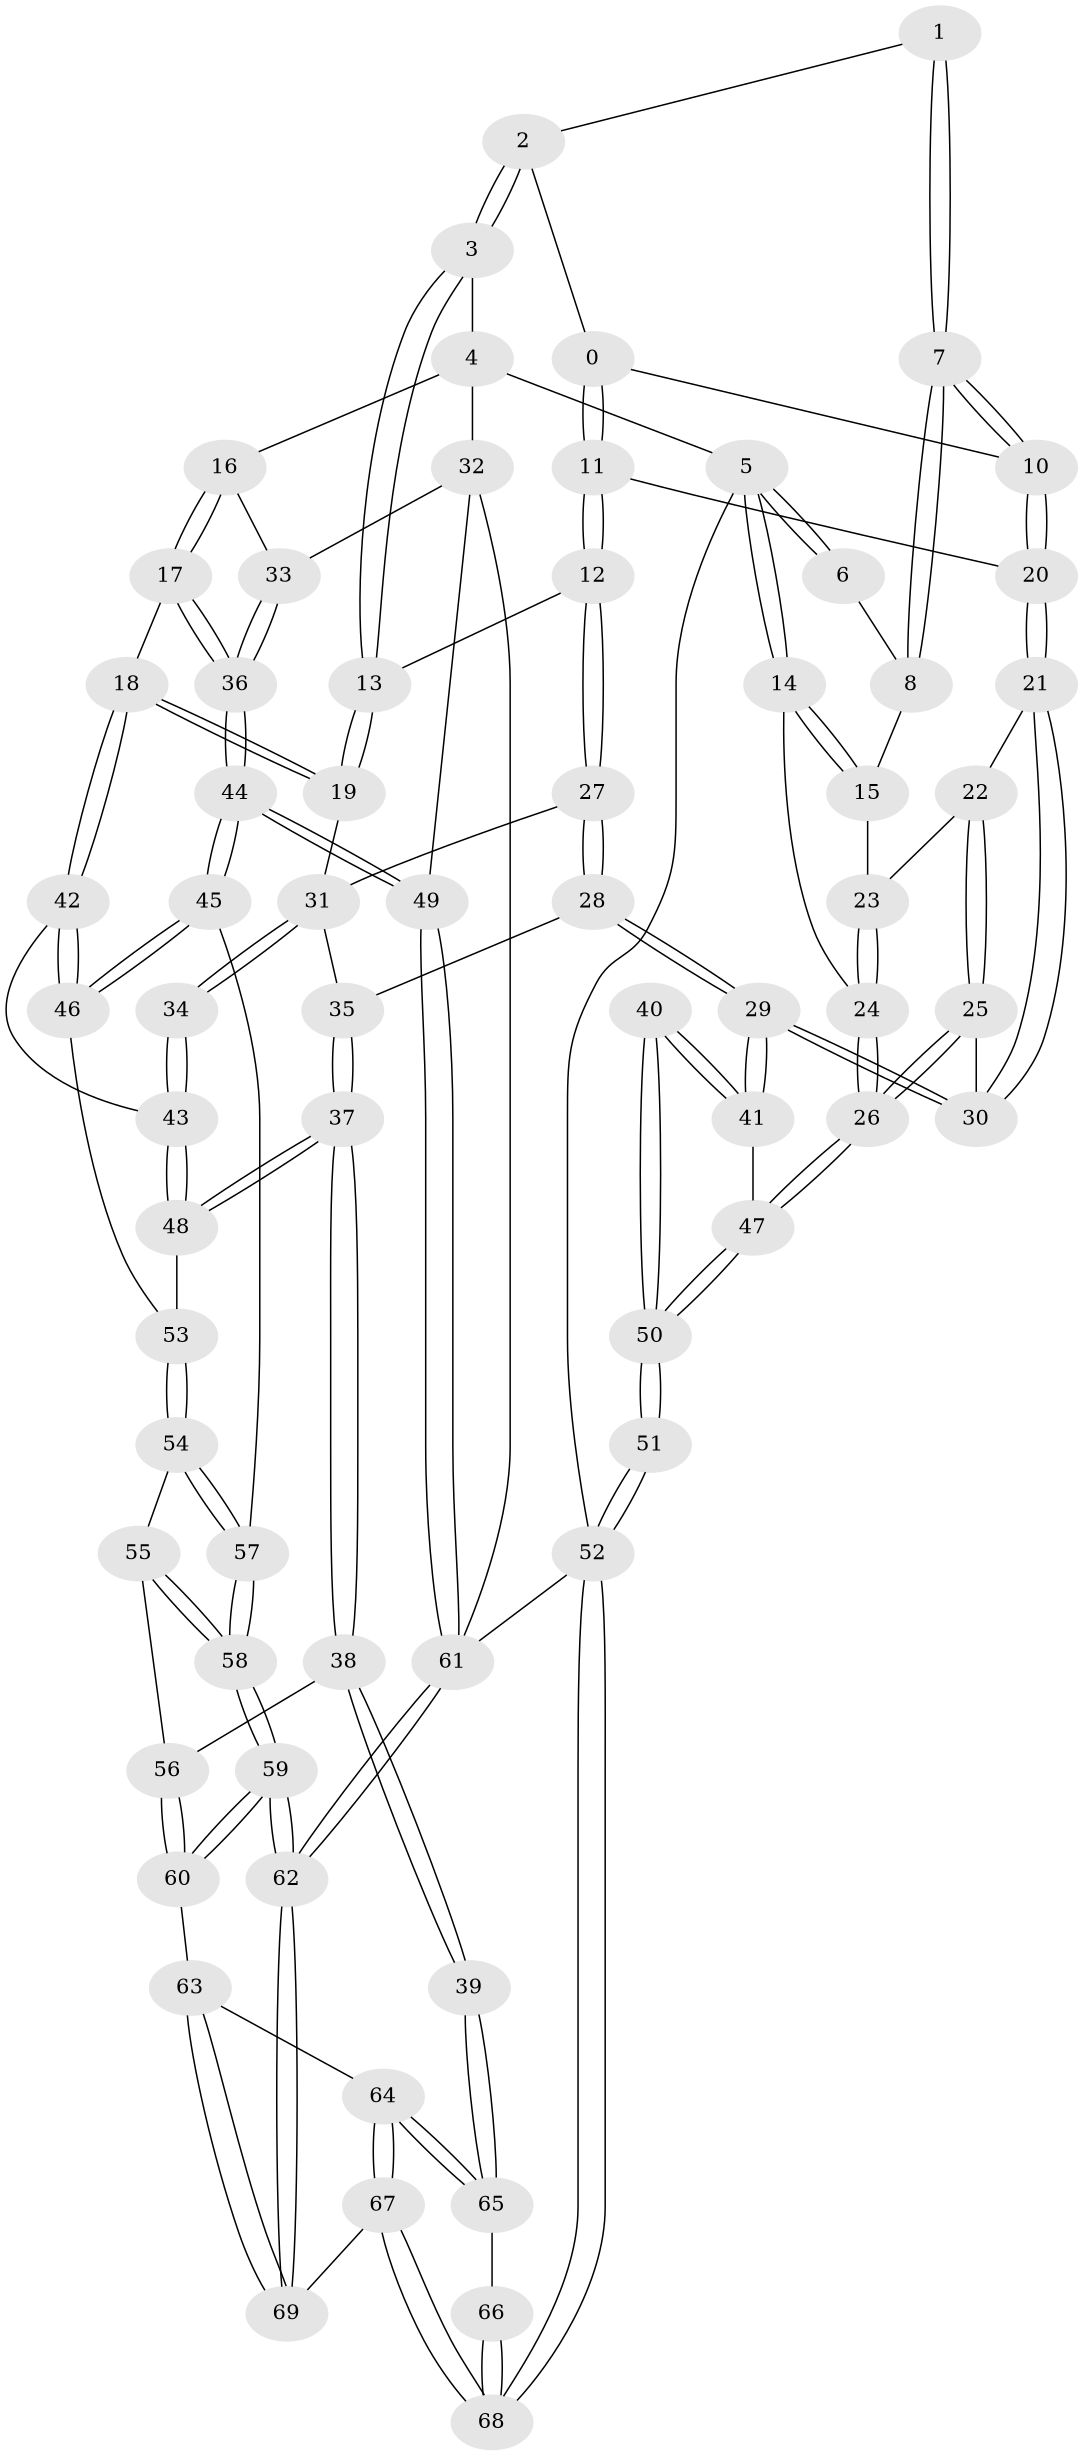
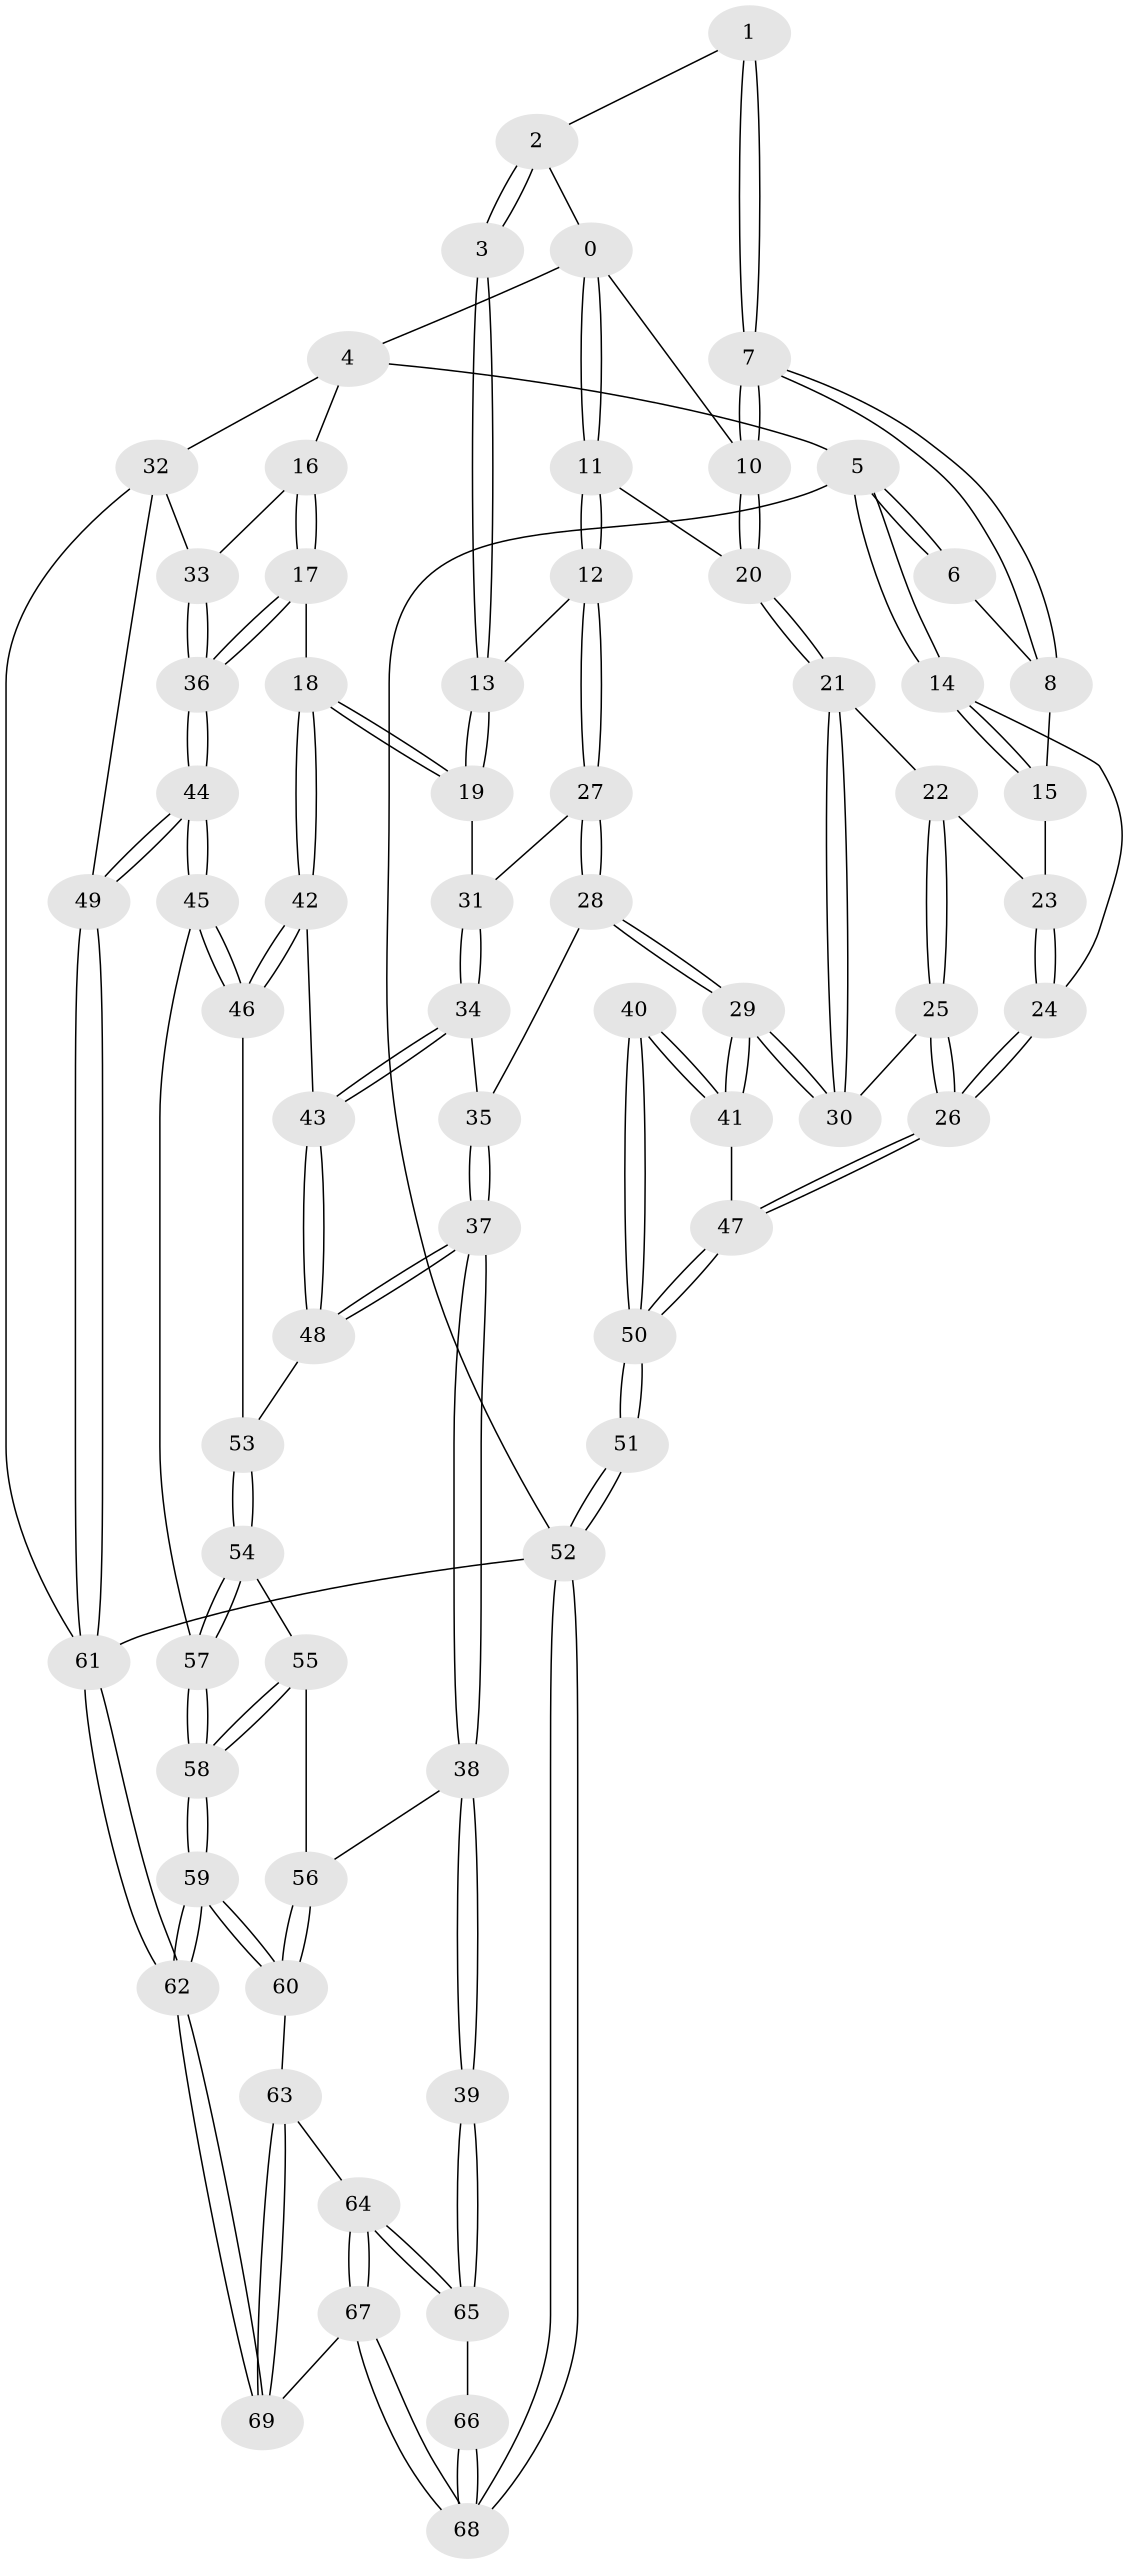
edge "3" -- "4": now "0" -- "4"
edge "31" -- "35": now "34" -- "35"
